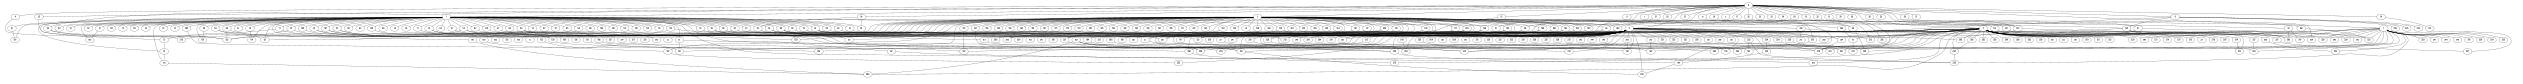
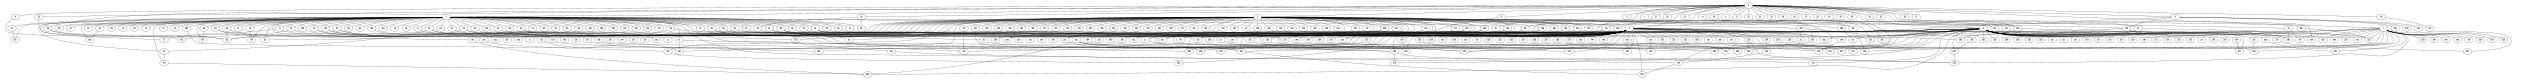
node "317": added
edge "72" -- "73": now "41" -- "73"
edge "268" -- "279": now "228" -- "279"
